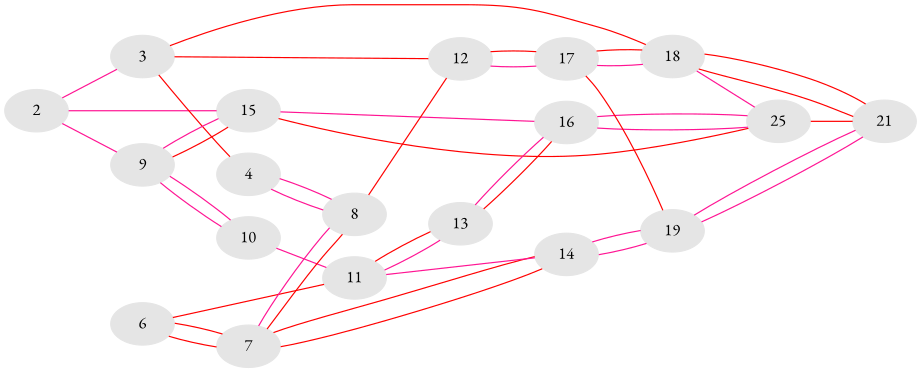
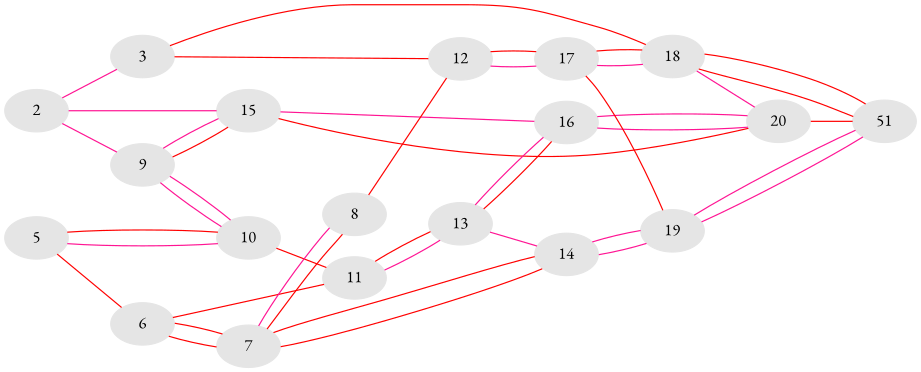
node "25": label "25" -> "20"
node "21": label "21" -> "51"
node "4": removed
node "5": added
edge "10" -- "11": color deeppink -> red
edge "14" -- "11": now "14" -- "13"
